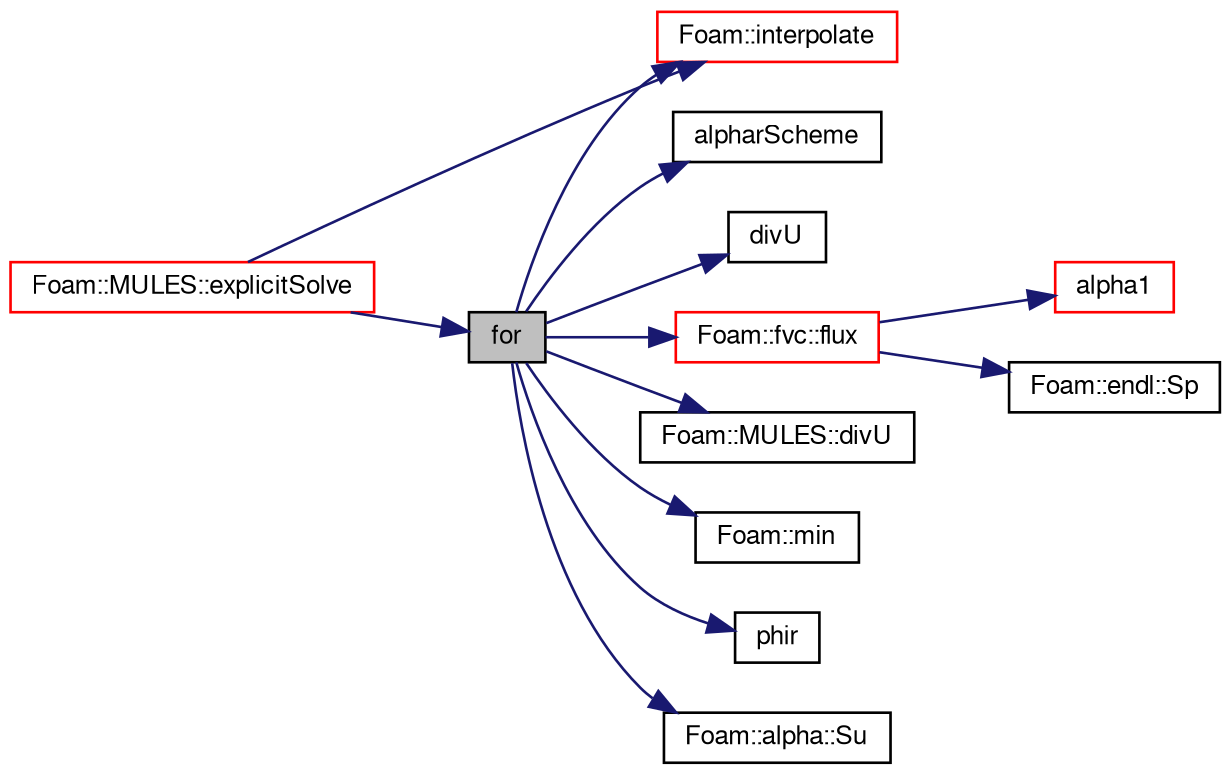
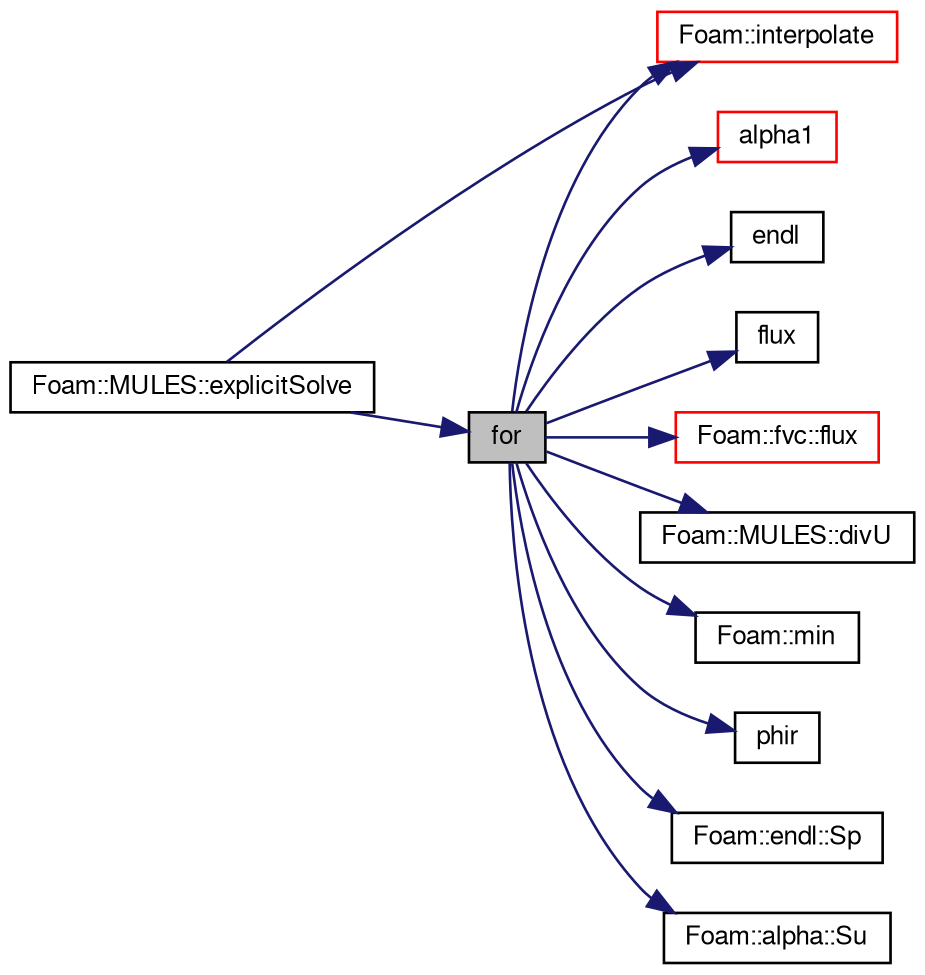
node "alpharScheme": label "alpharScheme" -> "endl"
node "divU": label "divU" -> "flux"
node "Foam::MULES::explicitSolve": color red -> black
edge "Foam::fvc::flux" -> "alpha1": now "for" -> "alpha1"
edge "Foam::fvc::flux" -> "Foam::endl::Sp": now "for" -> "Foam::endl::Sp"
